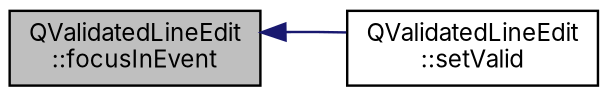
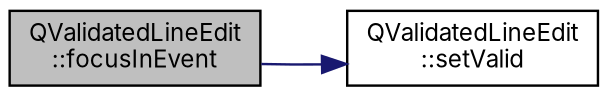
edge "QValidatedLineEdit ::setValid" -> "QValidatedLineEdit ::focusInEvent": reversed
